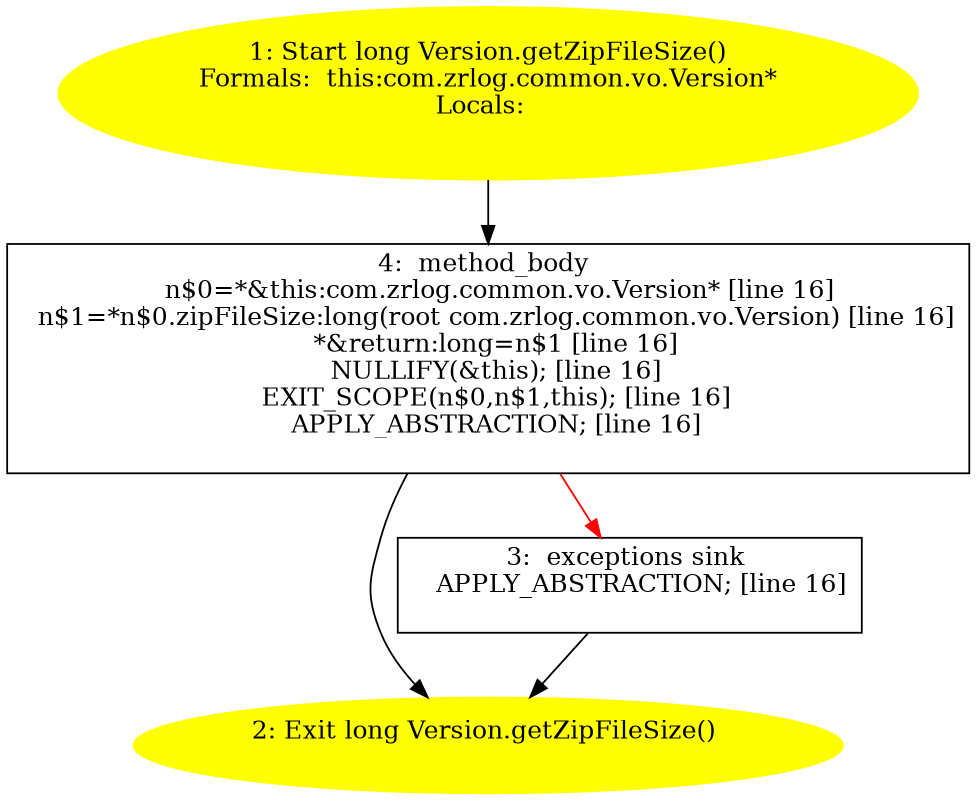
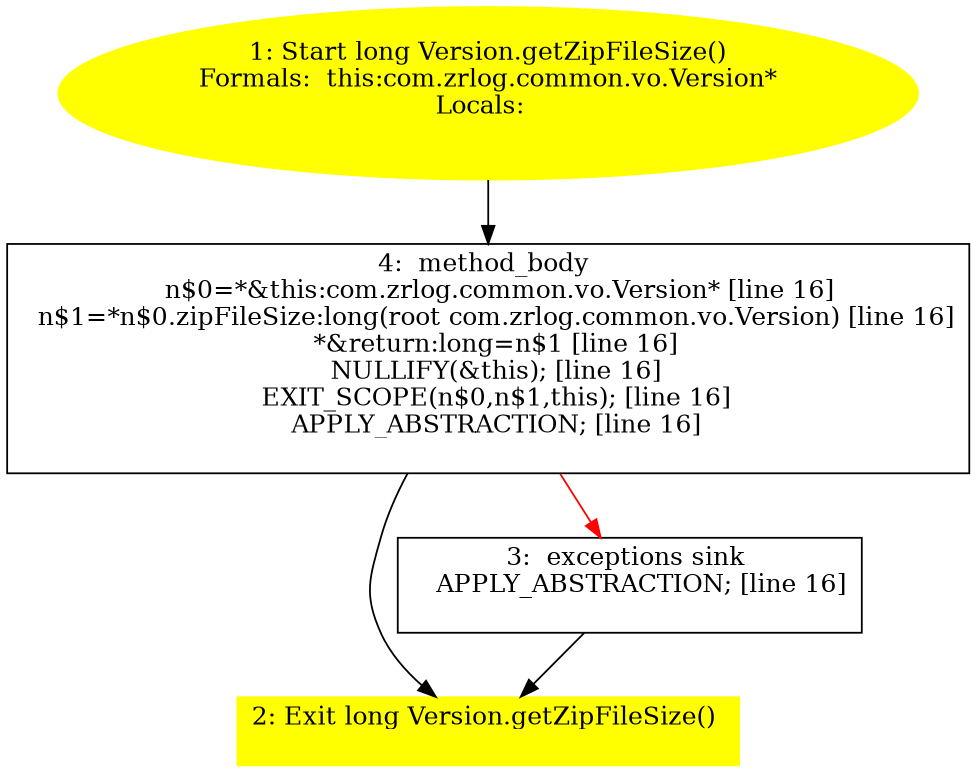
node "2: Exit long Version.getZipFileSize()": shape ellipse -> box
